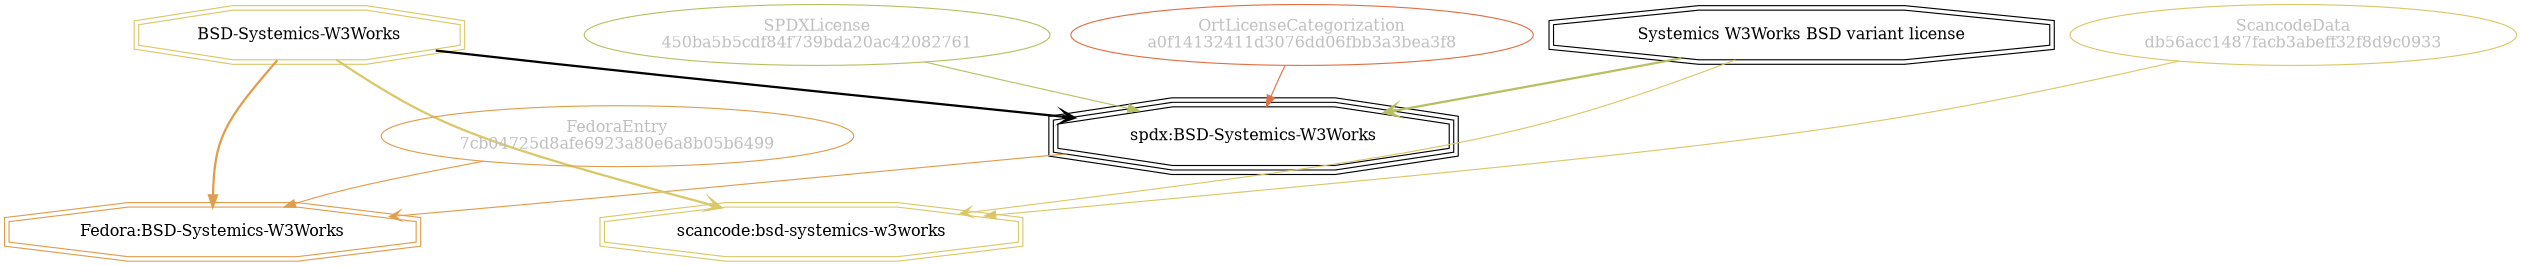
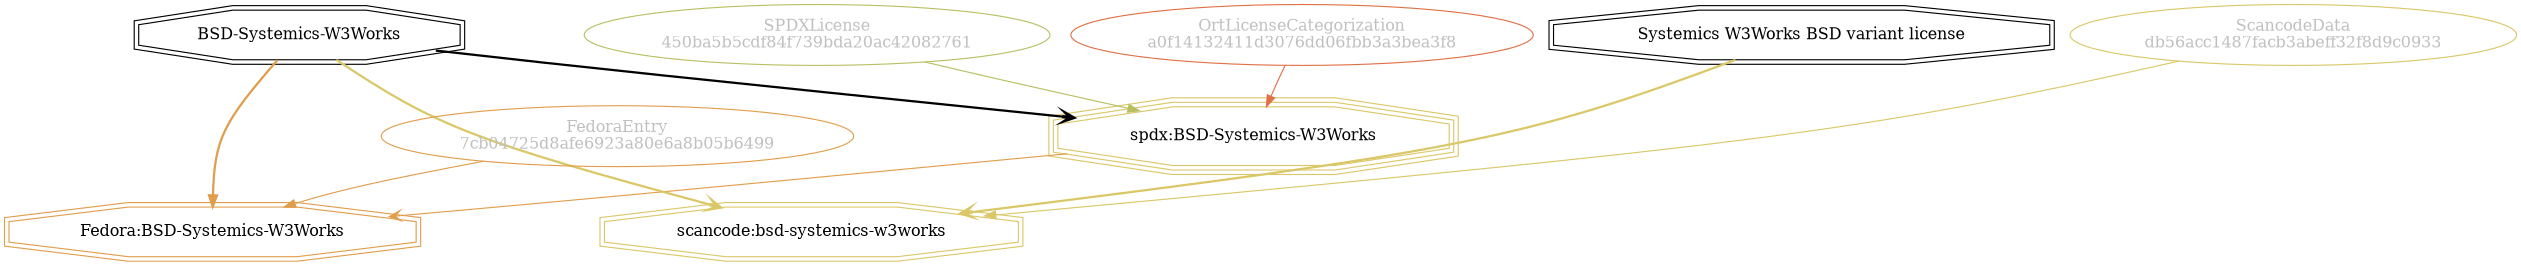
node "BSD-Systemics-W3Works": color #dac767 -> black
edge "Systemics W3Works BSD variant license" -> "spdx:BSD-Systemics-W3Works": removed
node "spdx:BSD-Systemics-W3Works": color black -> #dac767
edge "Systemics W3Works BSD variant license" -> "scancode:bsd-systemics-w3works": style solid -> bold
